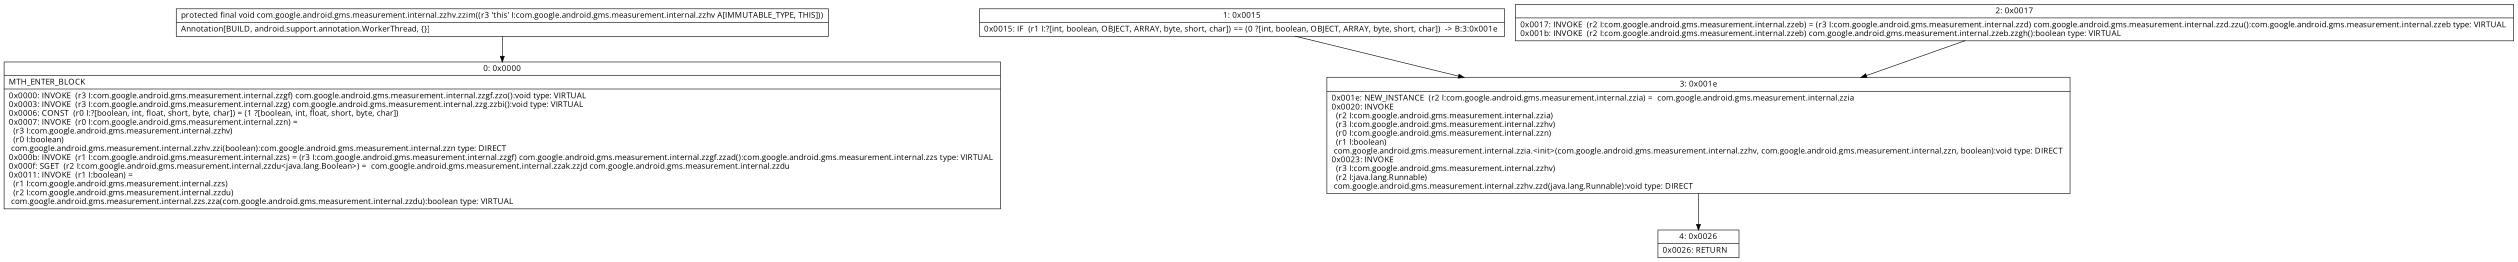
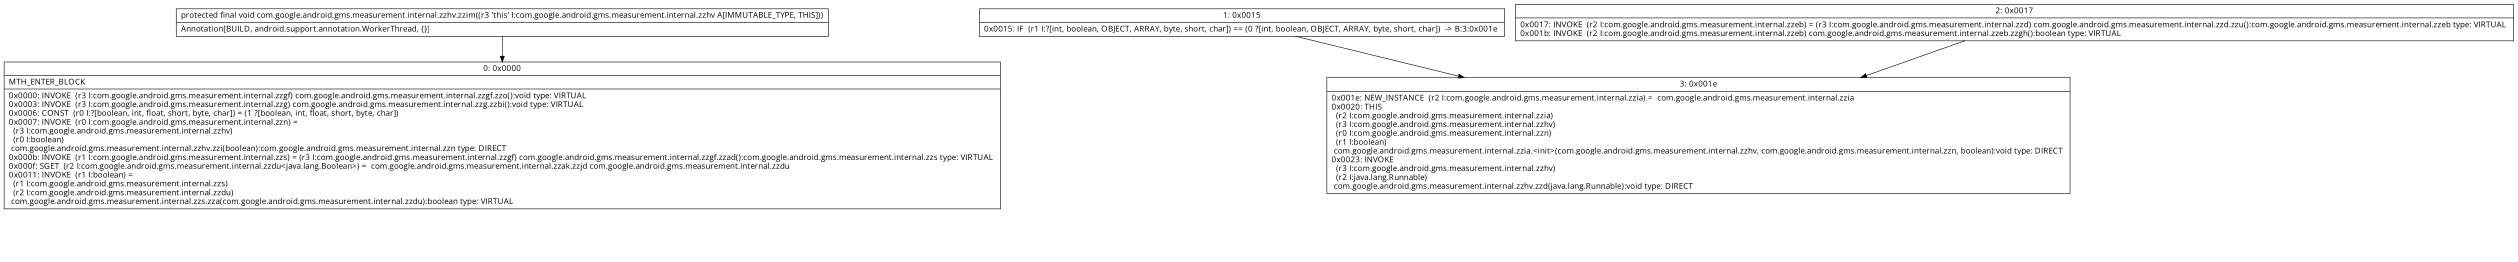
node "3: 0x001e": text "0x0020: INVOKE" -> "0x0020: THIS"
node "4: 0x0026": removed
